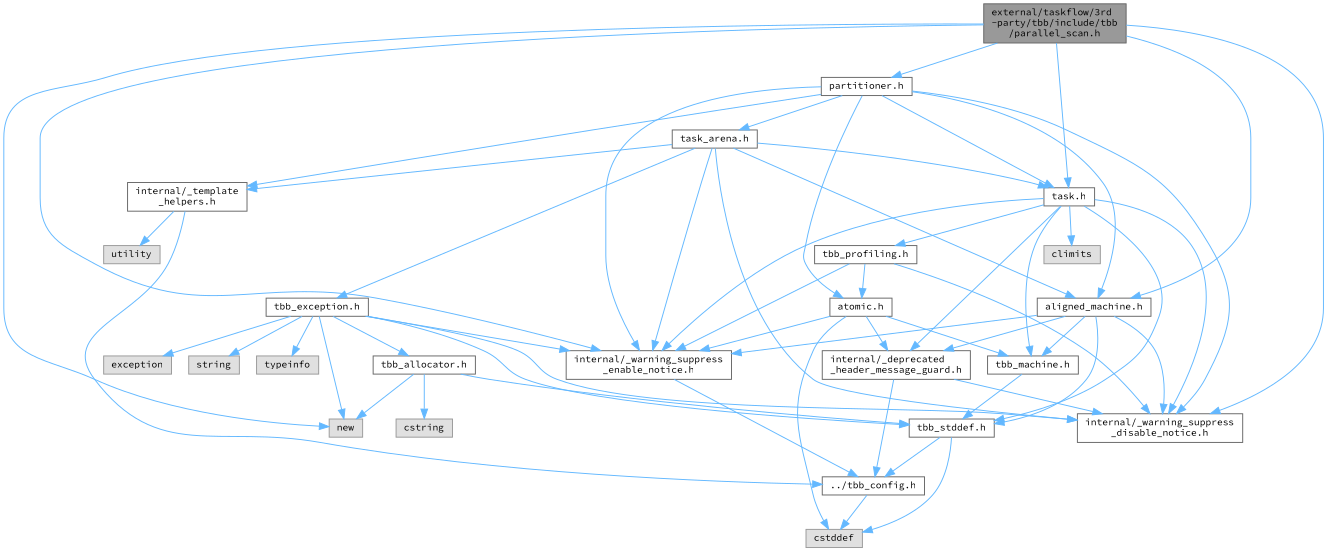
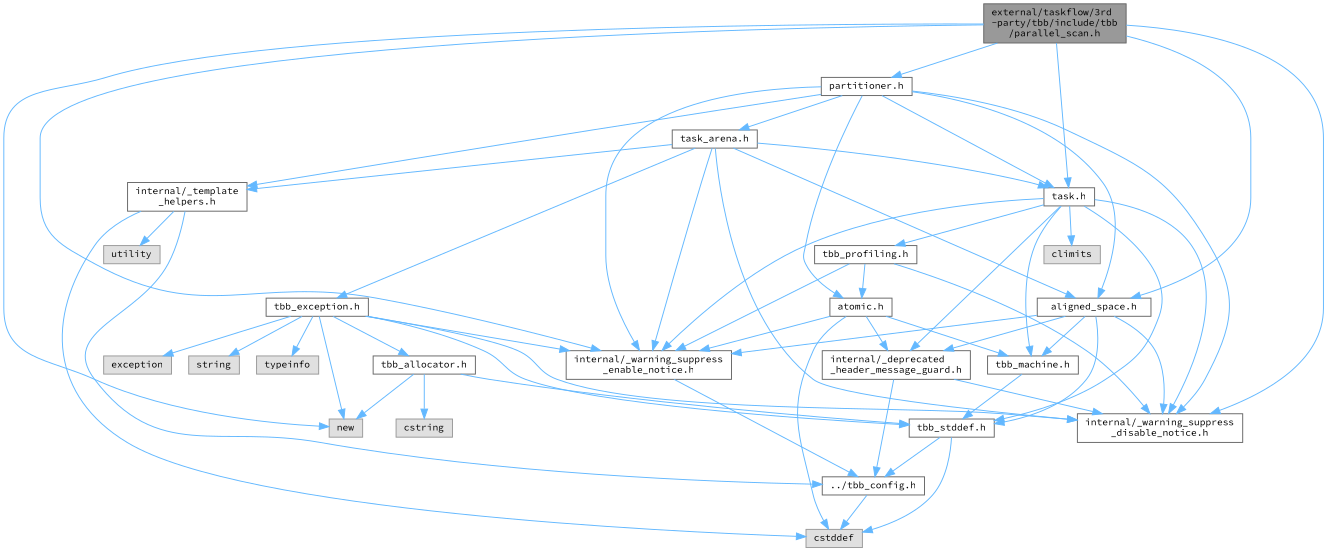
node "aligned_machine.h": label "aligned_machine.h" -> "aligned_space.h"
edge "internal/_template _helpers.h" -> "cstddef": added
